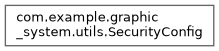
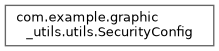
node "com.example.graphic _system.utils.SecurityConfig": label "com.example.graphic _system.utils.SecurityConfig" -> "com.example.graphic _utils.utils.SecurityConfig"
